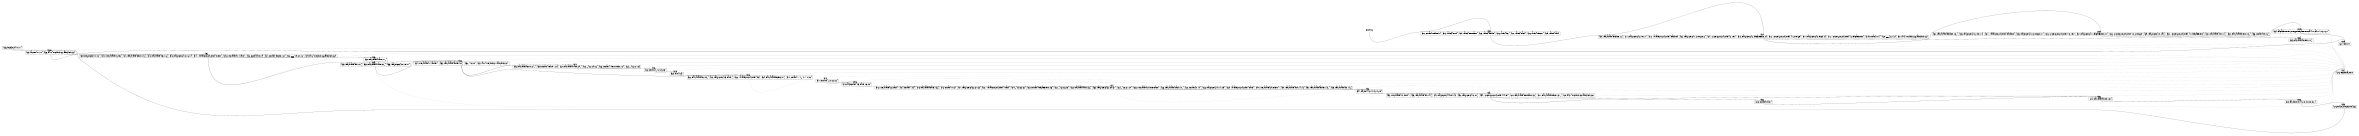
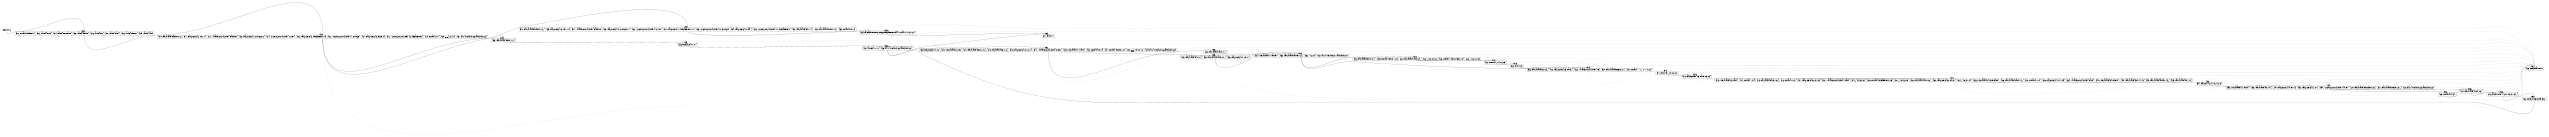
edge "4535: read-variable['events',v10,-]" -> "4536: begin-for-in[v10,v11]": added
